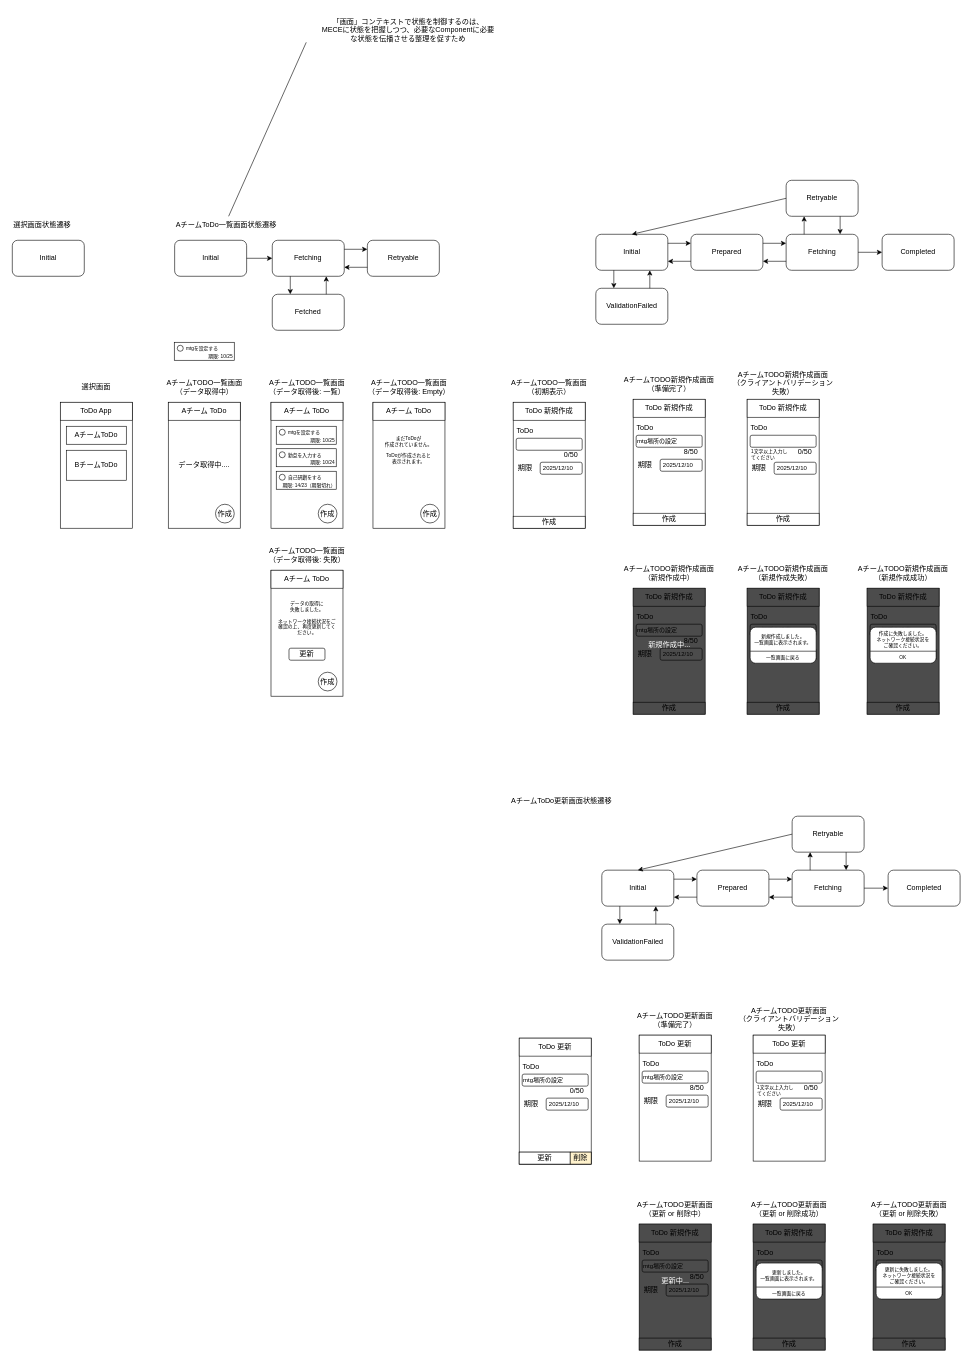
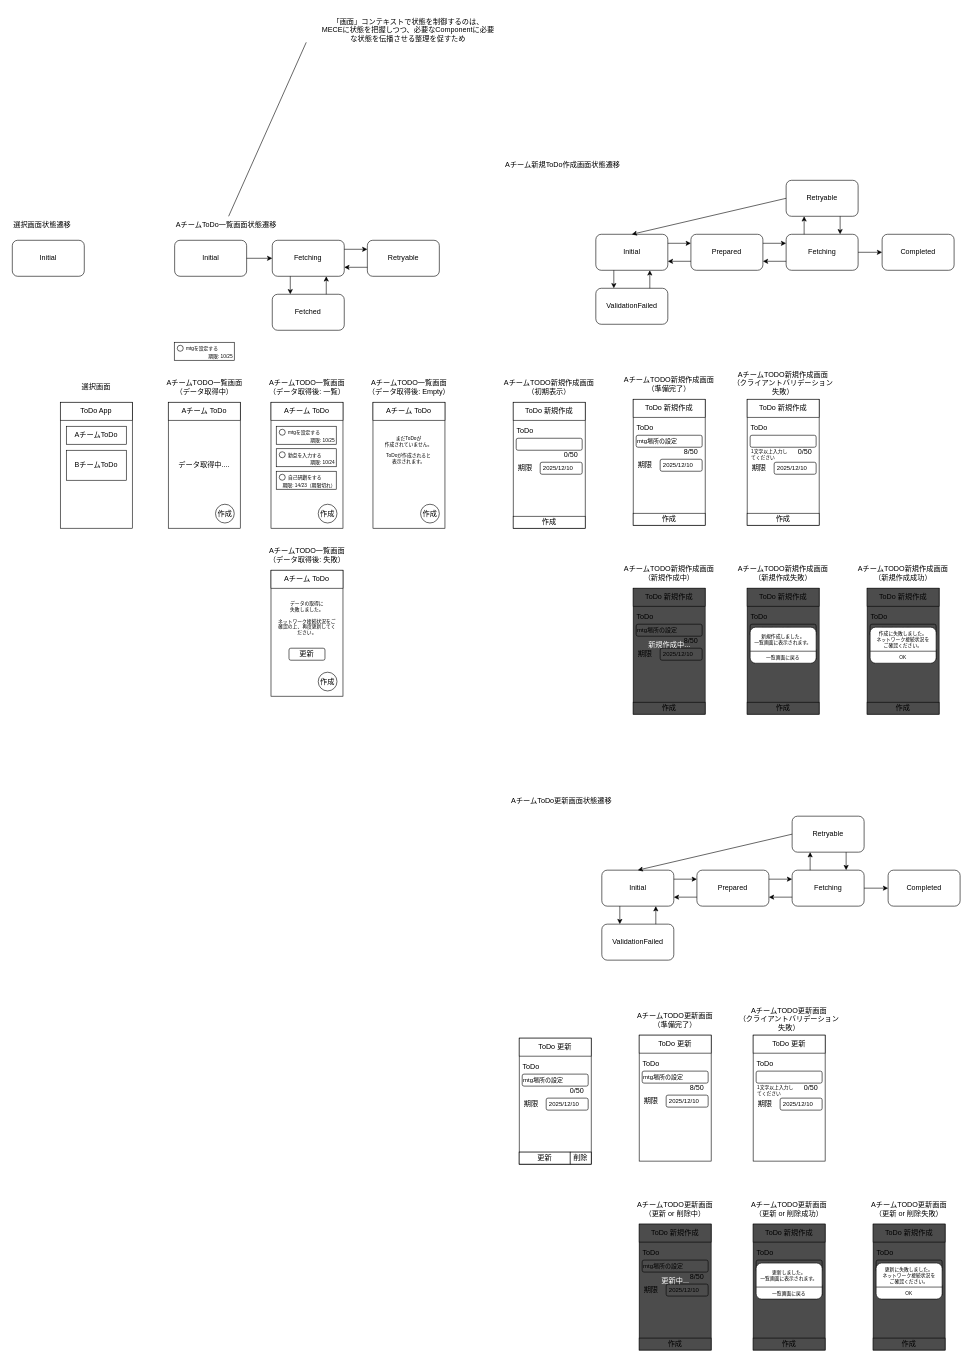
node "Aチーム新規ToDo作成画面状態遷移": added
node "AチームTODO一覧画面 （初期表示）": label "AチームTODO一覧画面 （初期表示）" -> "AチームTODO新規作成画面 （初期表示）"
node "削除": fillcolor #fff2cc -> #ffffff
